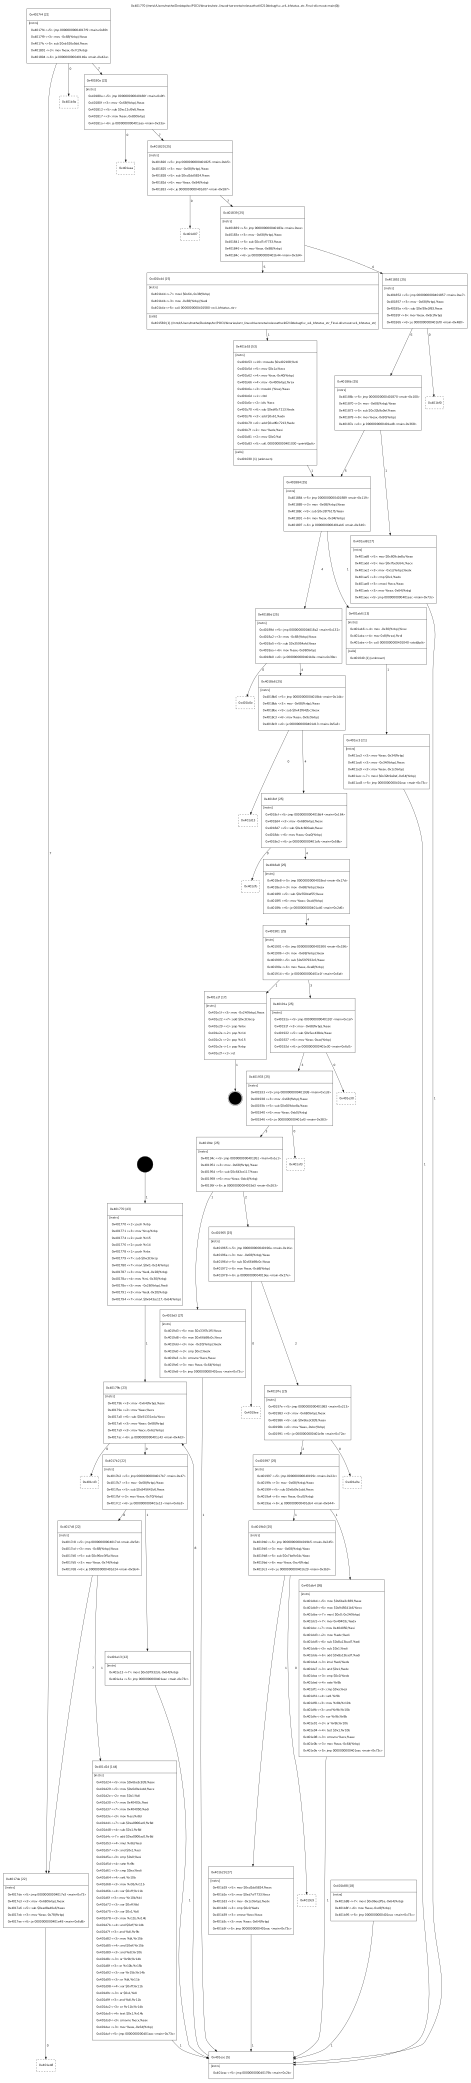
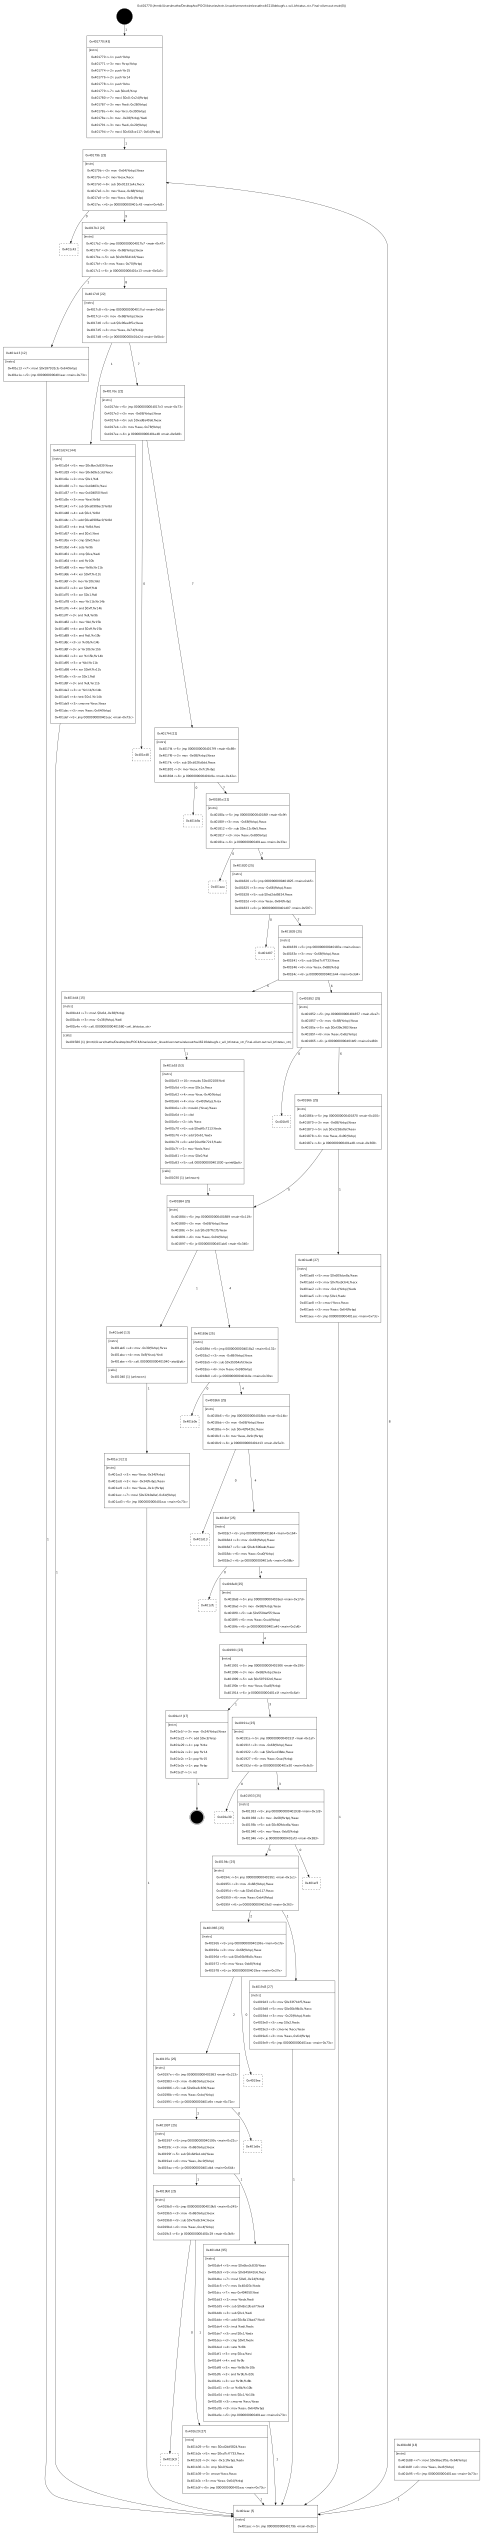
edge "0x4017f4 [22]" -> "0x4017de [22]": reversed
